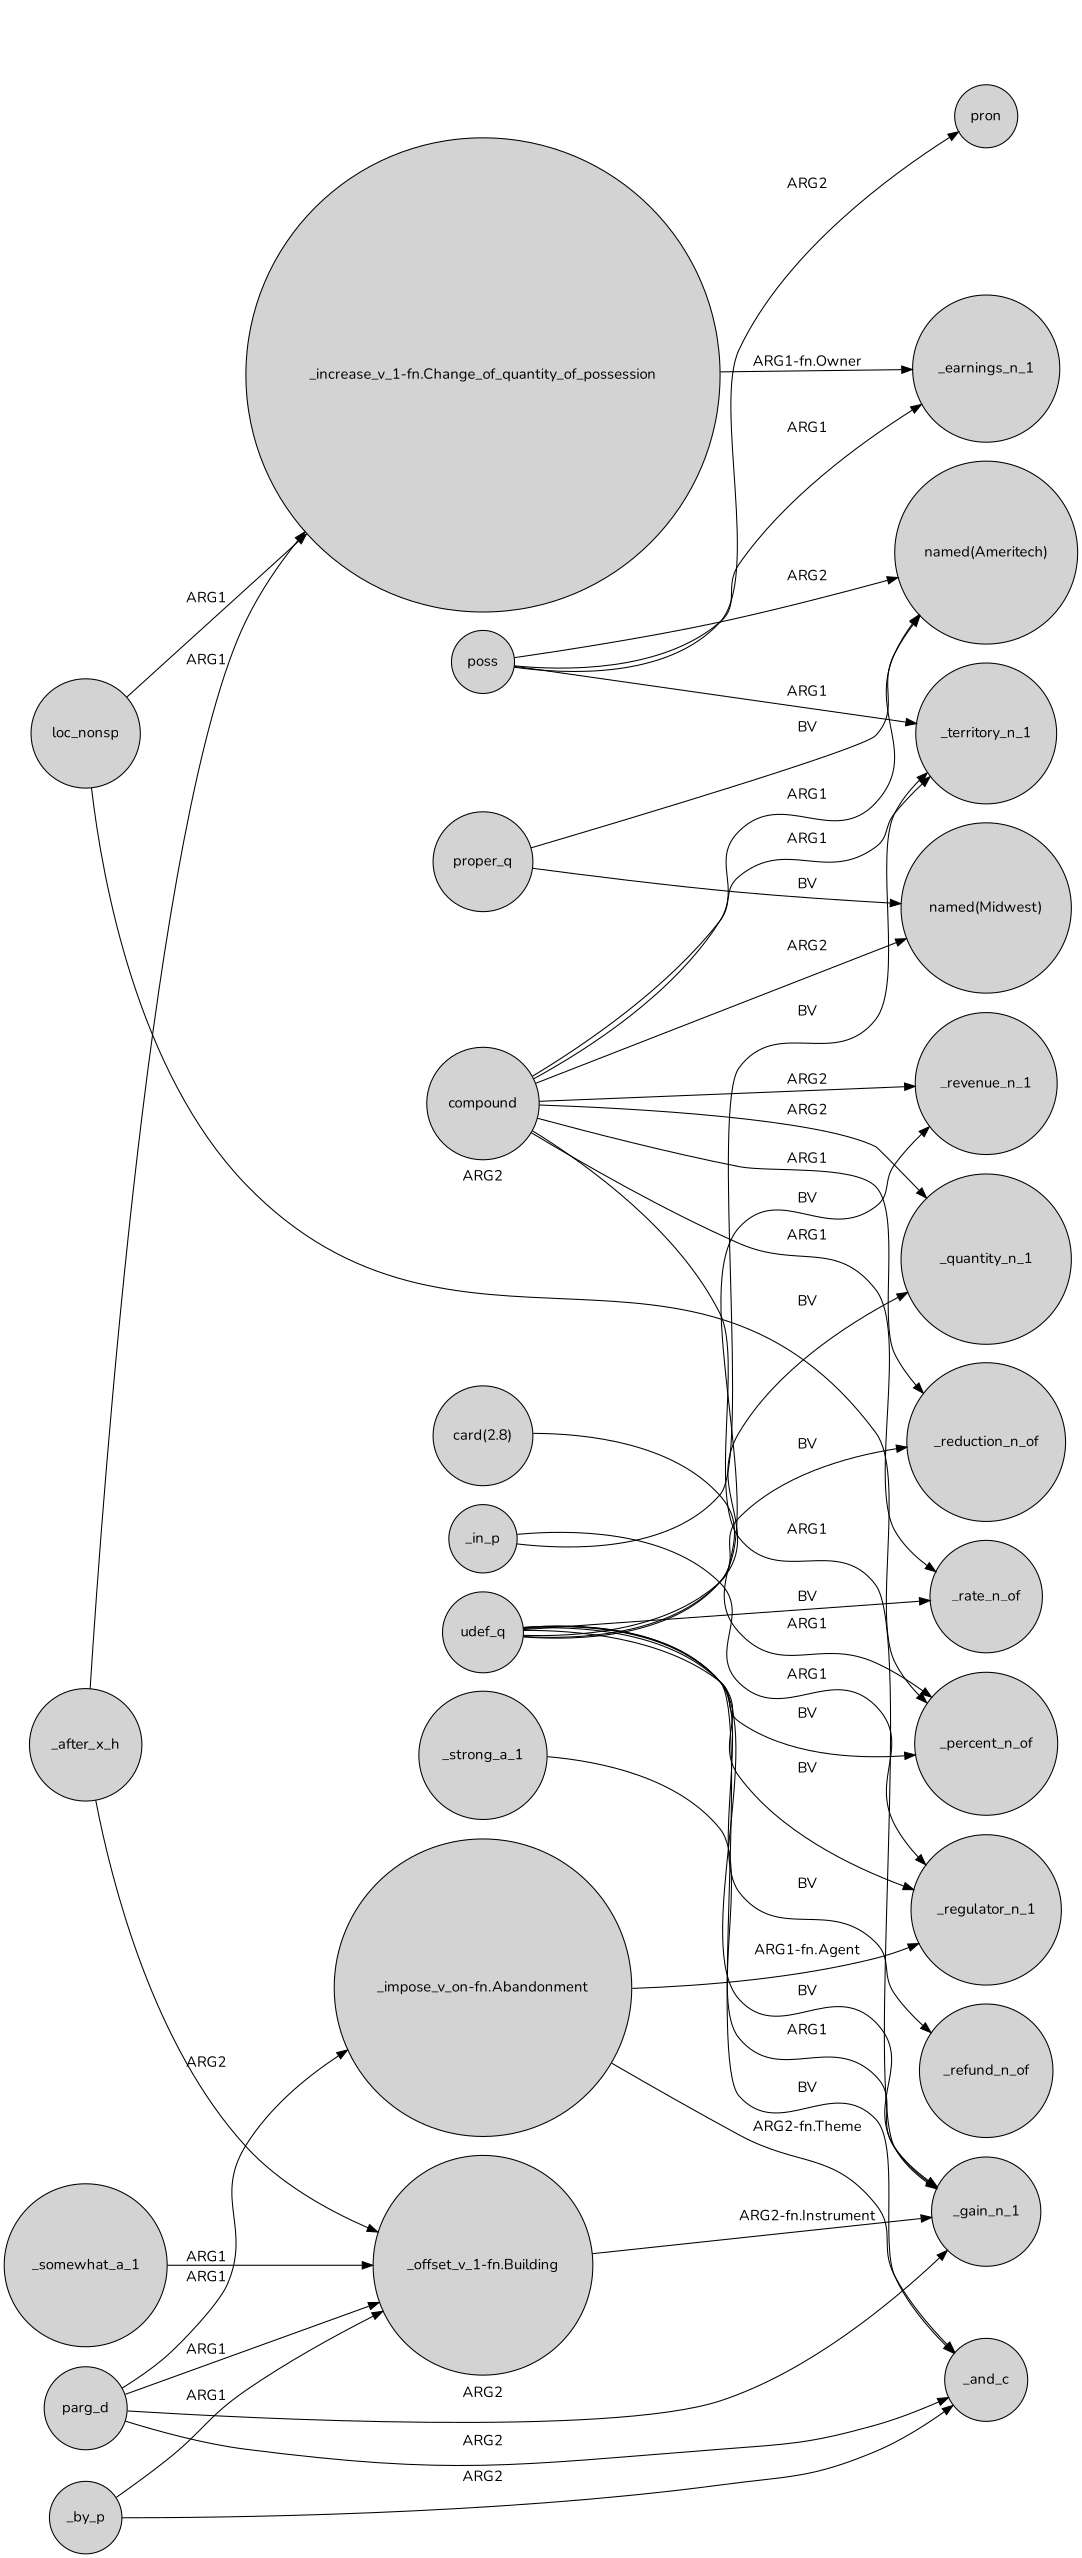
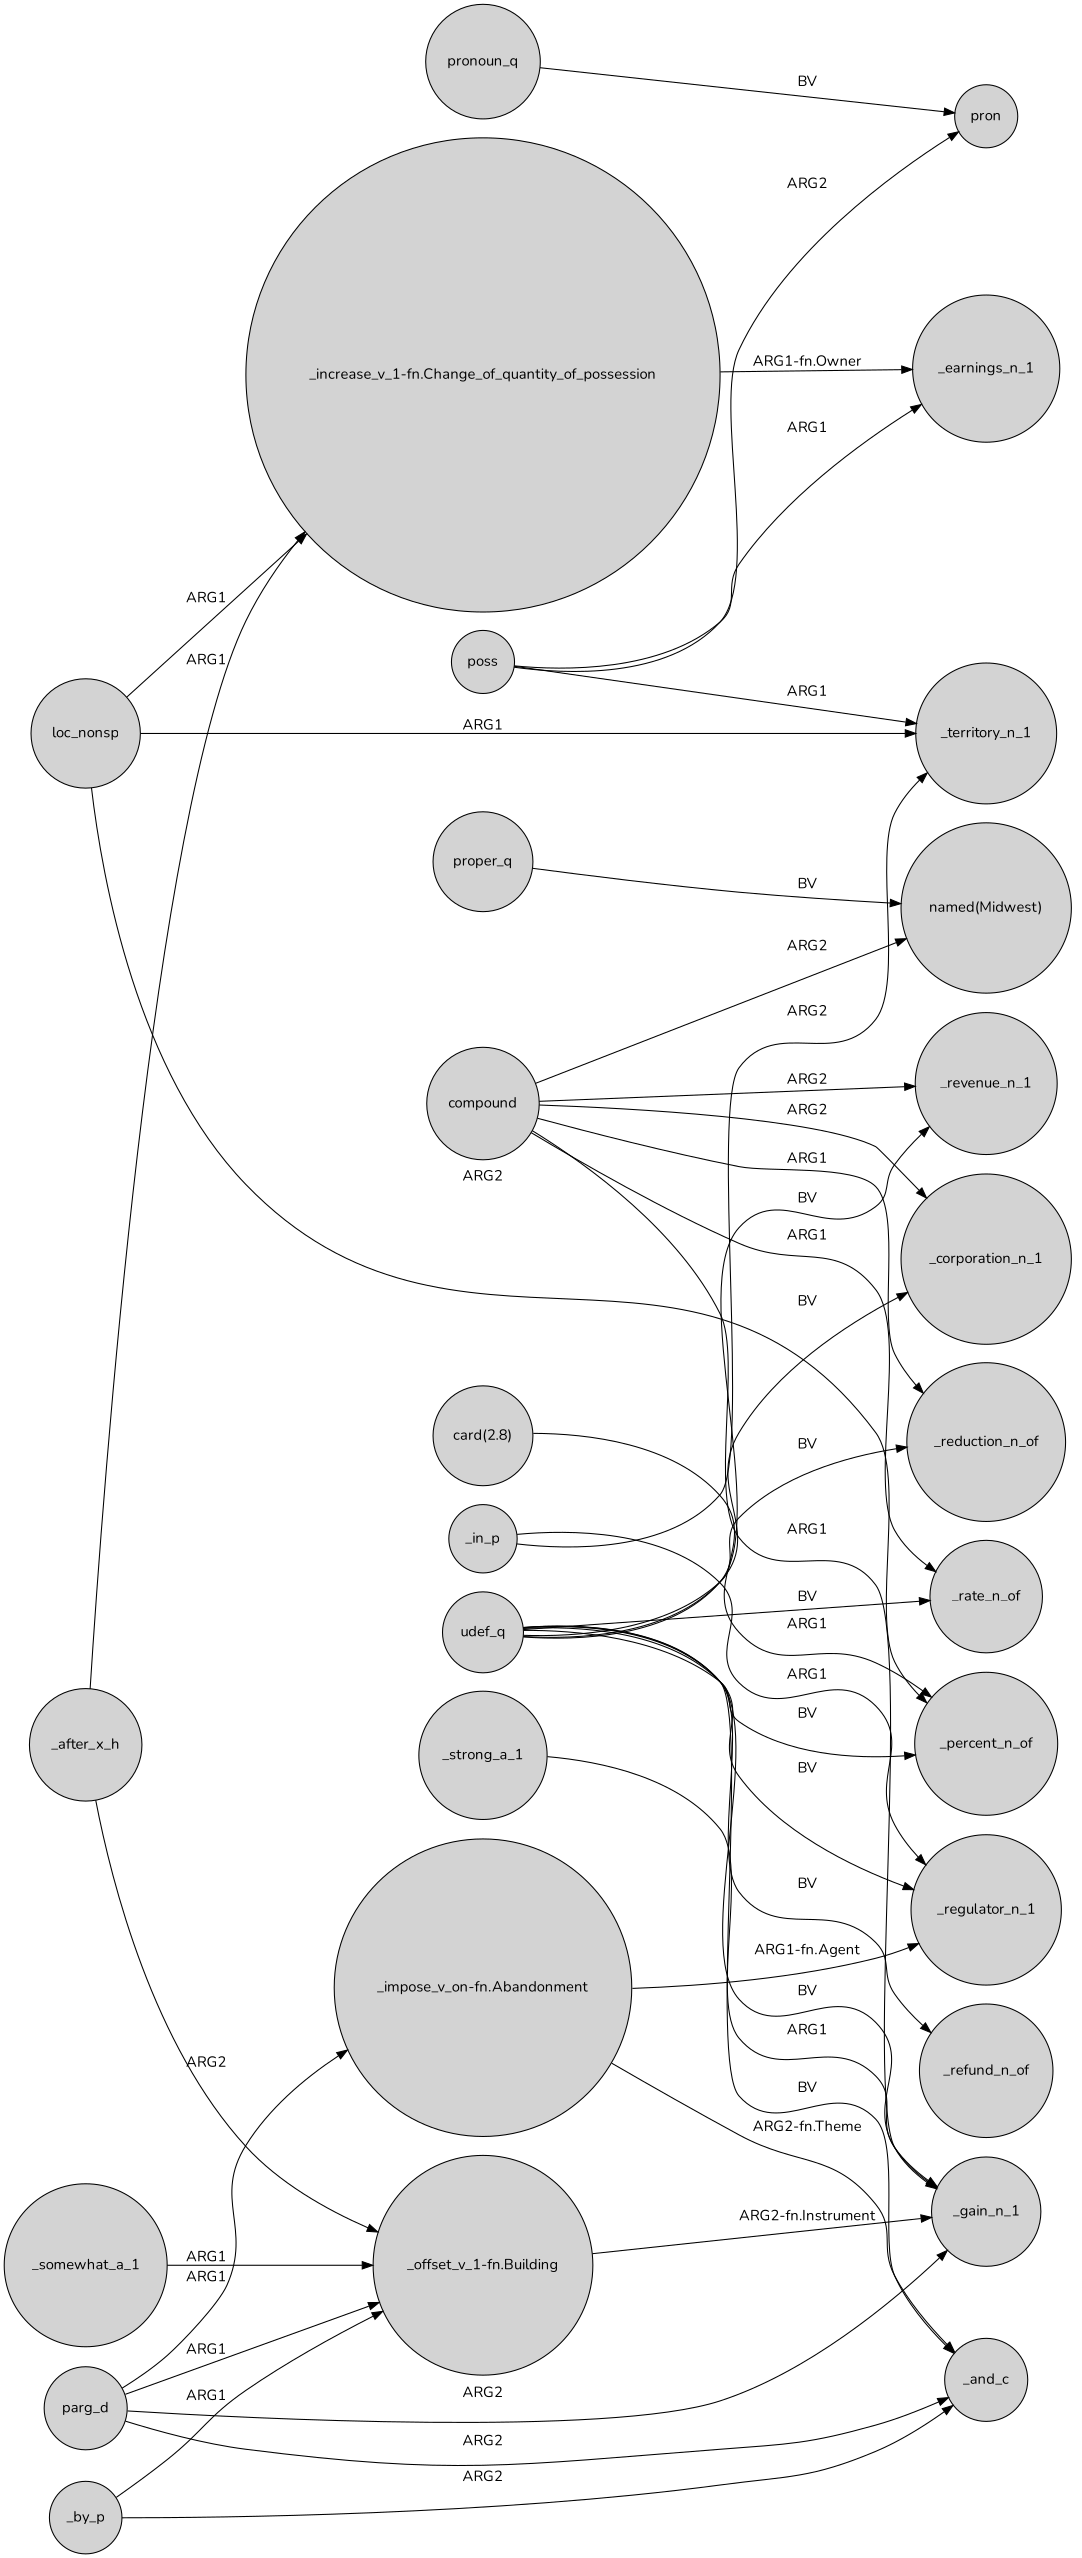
node "pronoun_q": added
node "named(Ameritech)": removed
edge "compound" -> "_territory_n_1": now "loc_nonsp" -> "_territory_n_1"
edge "_in_p" -> "_territory_n_1": label "BV" -> "ARG2"
node "_quantity_n_1": label "_quantity_n_1" -> "_corporation_n_1"
